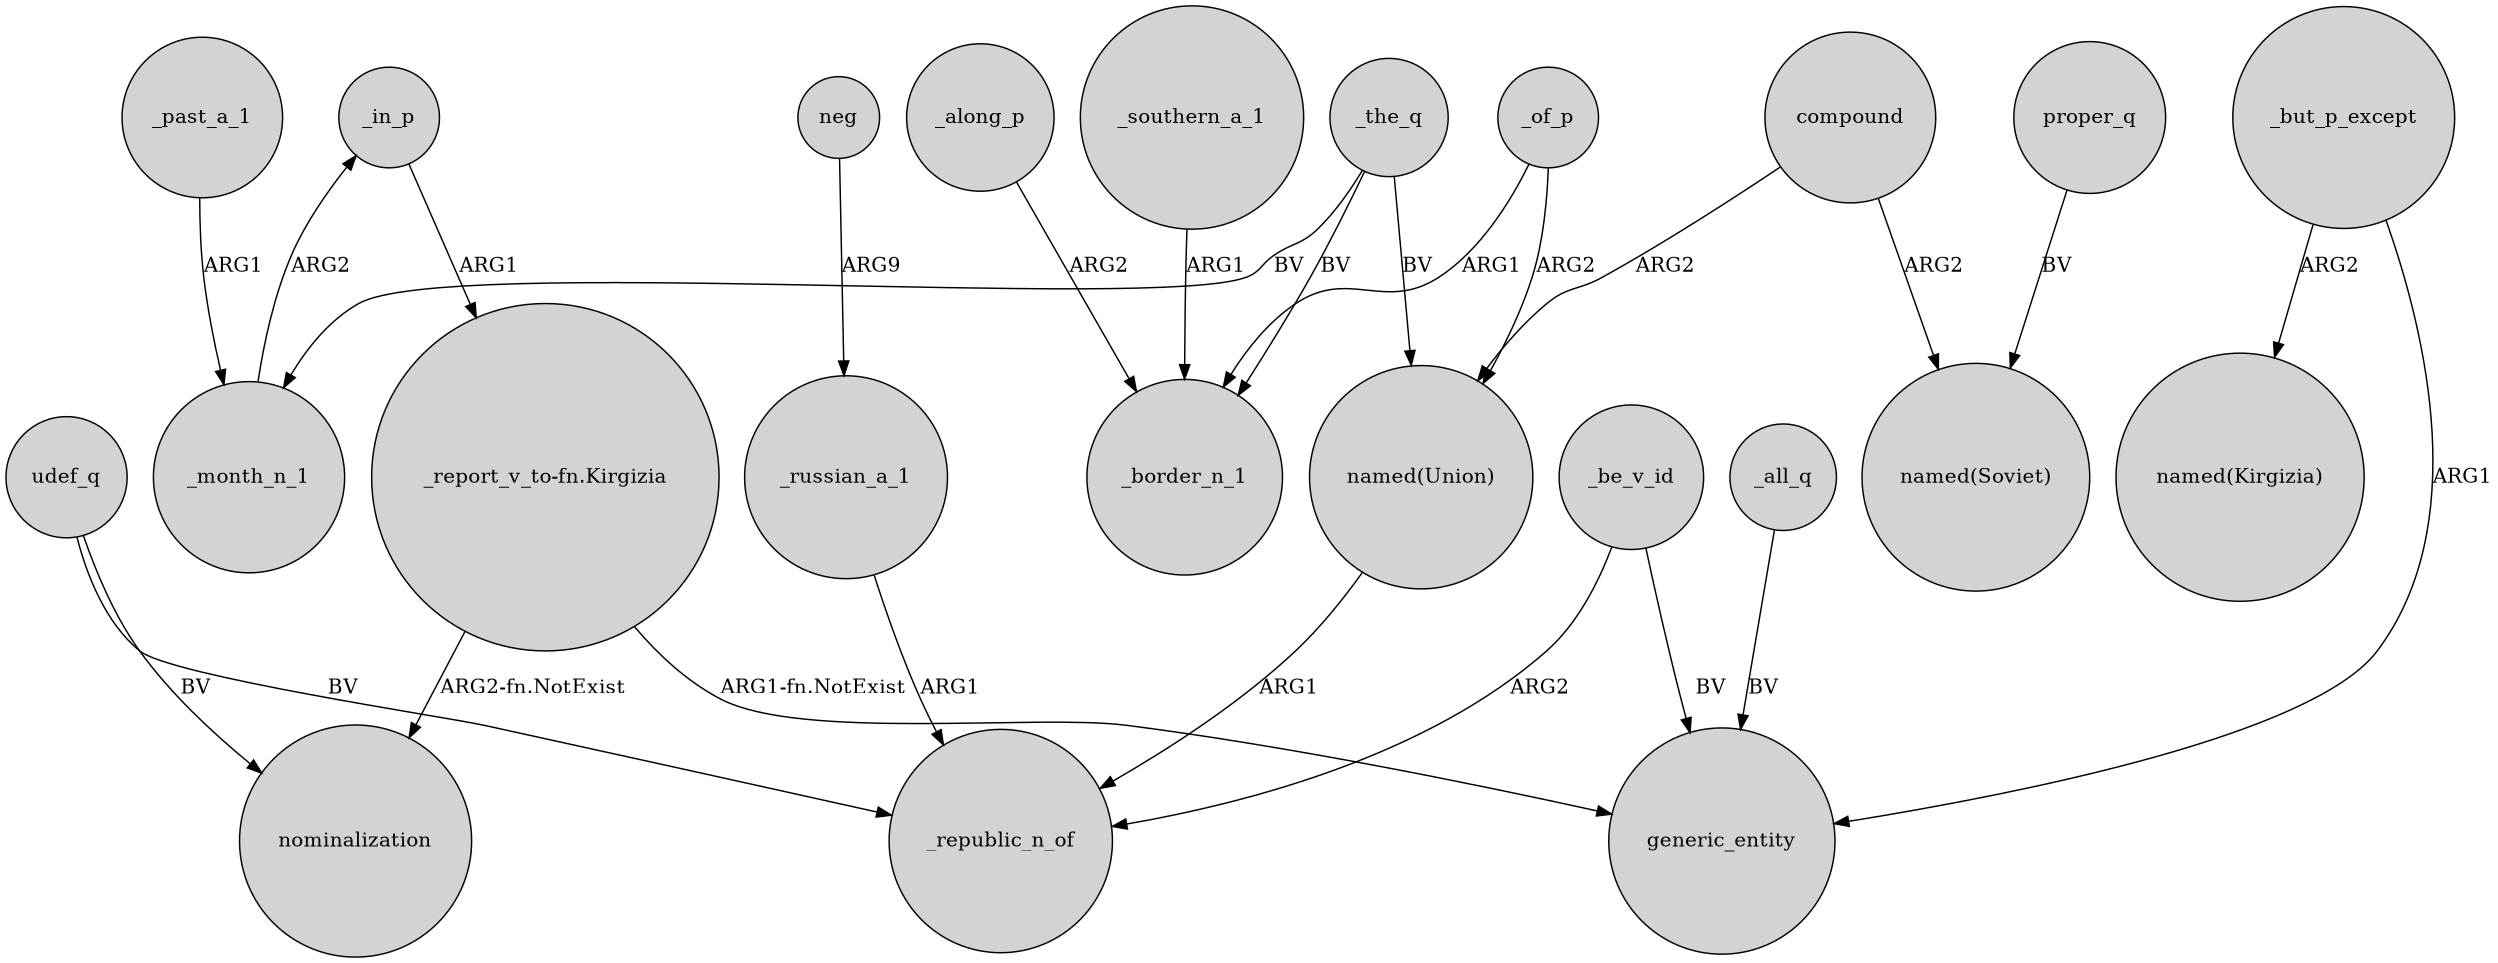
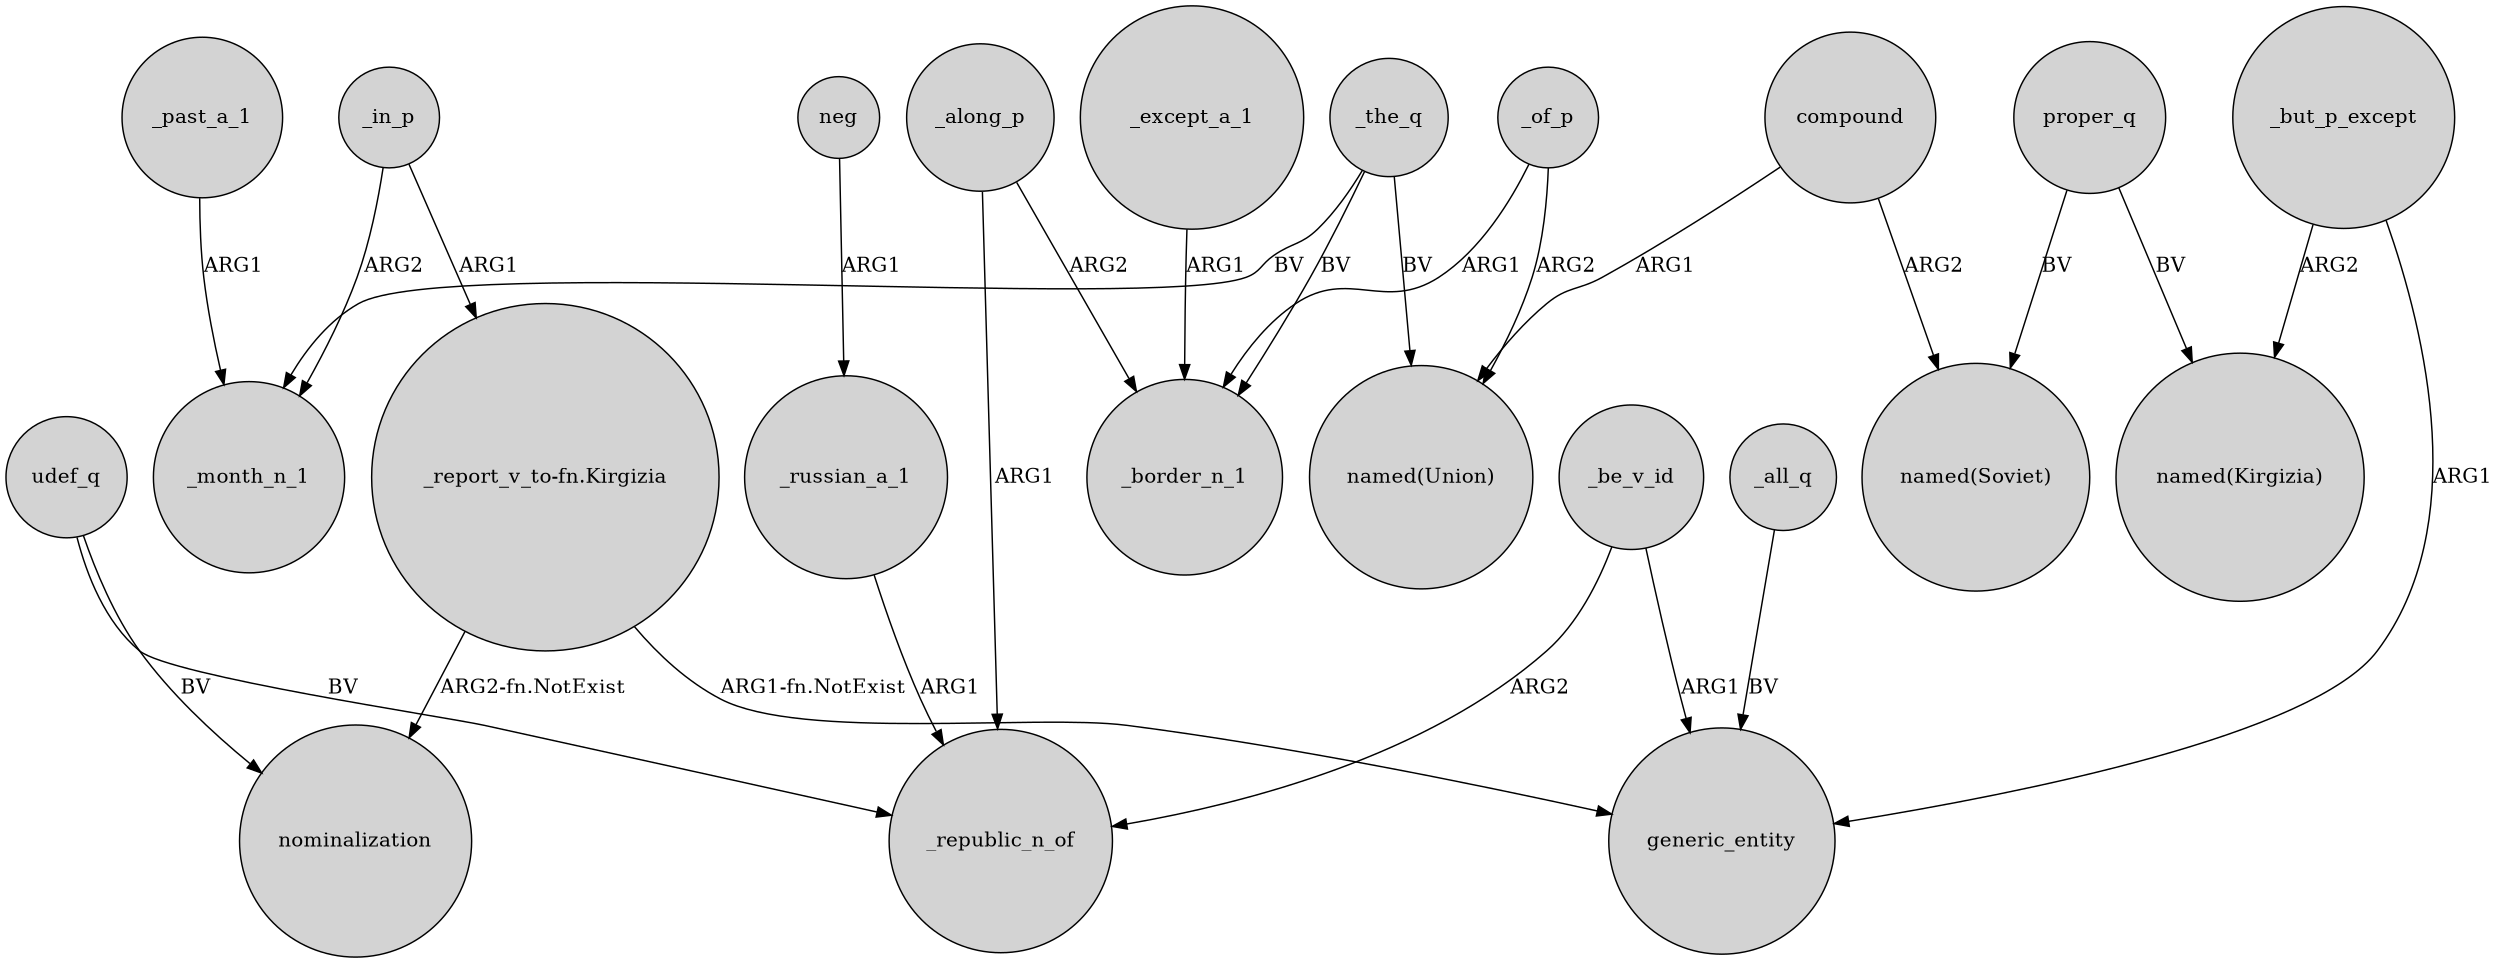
node "_southern_a_1": label "_southern_a_1" -> "_except_a_1"
edge "neg" -> "_russian_a_1": label "ARG9" -> "ARG1"
edge "compound" -> "named(Union)": label "ARG2" -> "ARG1"
edge "_month_n_1" -> "_in_p": reversed
edge "proper_q" -> "named(Kirgizia)": added, label "BV"
edge "_be_v_id" -> "generic_entity": label "BV" -> "ARG1"
edge "named(Union)" -> "_republic_n_of": now "_along_p" -> "_republic_n_of"
